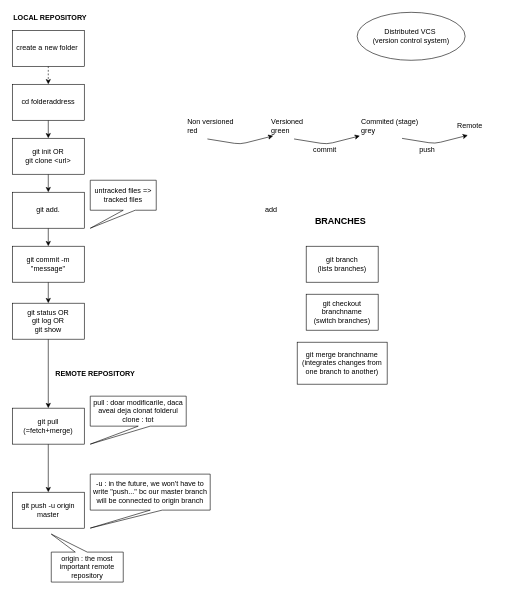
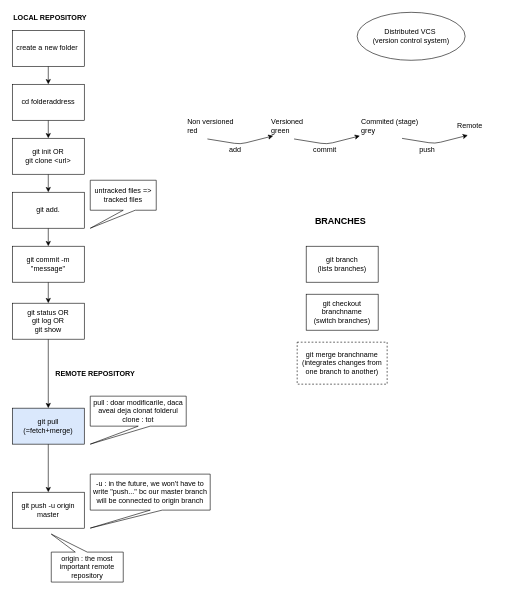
edge "create a new folder" -> "cd folderaddress": style dashed -> solid
node "add": moved (276, 210) -> (240, 150)
node "git merge branchname (integrates changes from one branch to another)": style solid -> dashed
node "git pull (=fetch+merge)": fillcolor #ffffff -> #dae8fc
